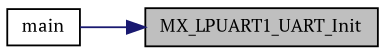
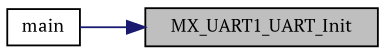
node "MX_LPUART1_UART_Init": label "MX_LPUART1_UART_Init" -> "MX_UART1_UART_Init"
